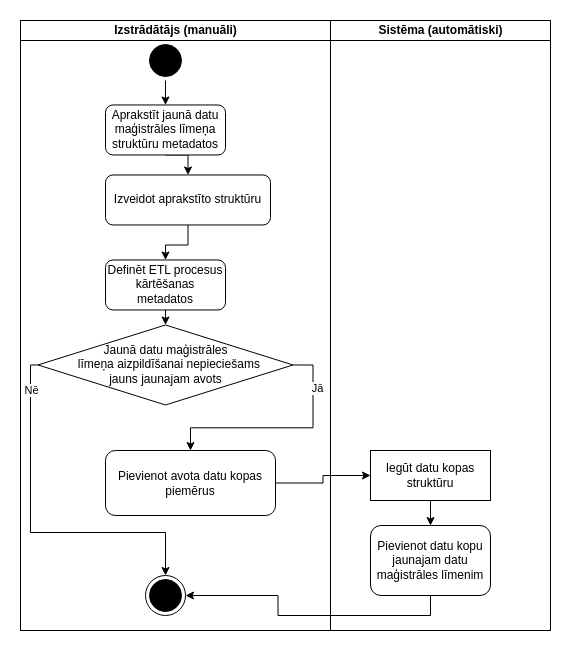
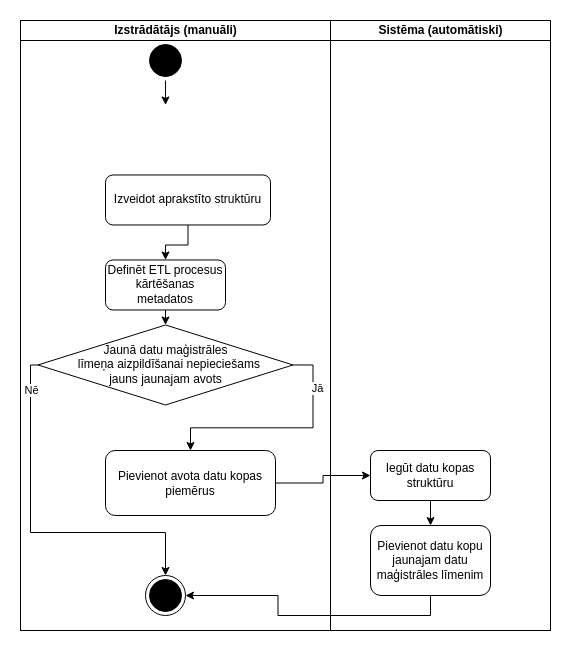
node "Aprakstīt jaunā datu maģistrāles līmeņa struktūru metadatos": removed
edge "Aprakstīt jaunā datu maģistrāles līmeņa struktūru metadatos" -> "Izveidot aprakstīto struktūru": removed
node "Iegūt datu kopas struktūru": shape rectangle -> rounded rectangle
